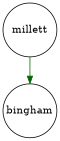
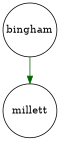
edge "millett" -> "bingham": reversed
